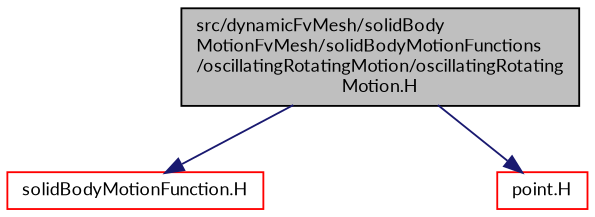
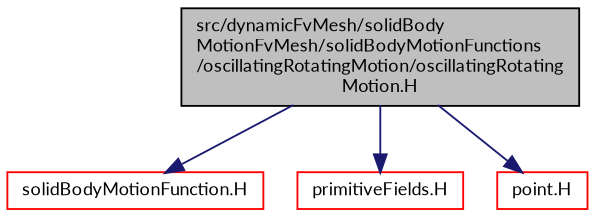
node "primitiveFields.H": added
